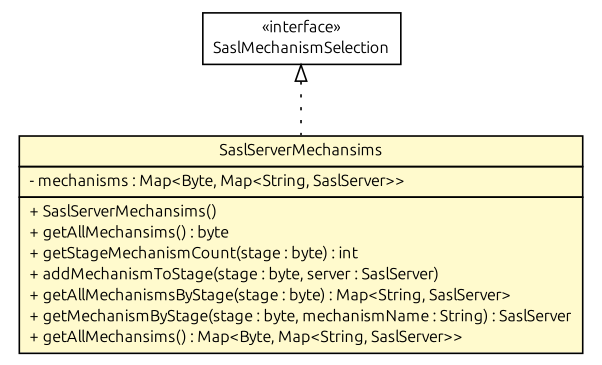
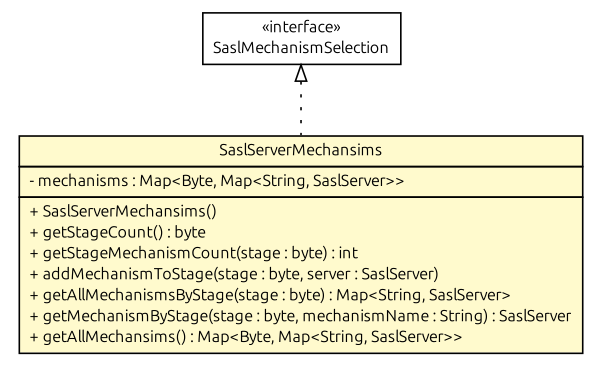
node "SaslServerMechansims": text "+ getAllMechansims() : byte" -> "+ getStageCount() : byte"
